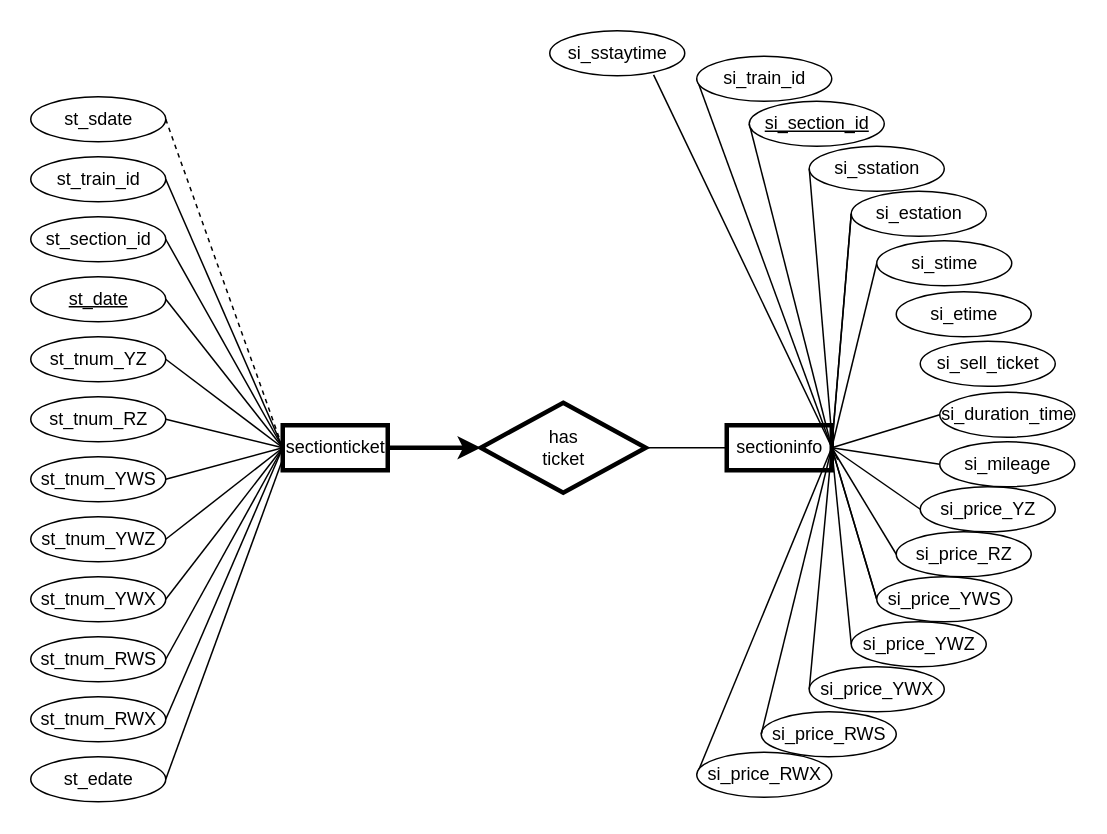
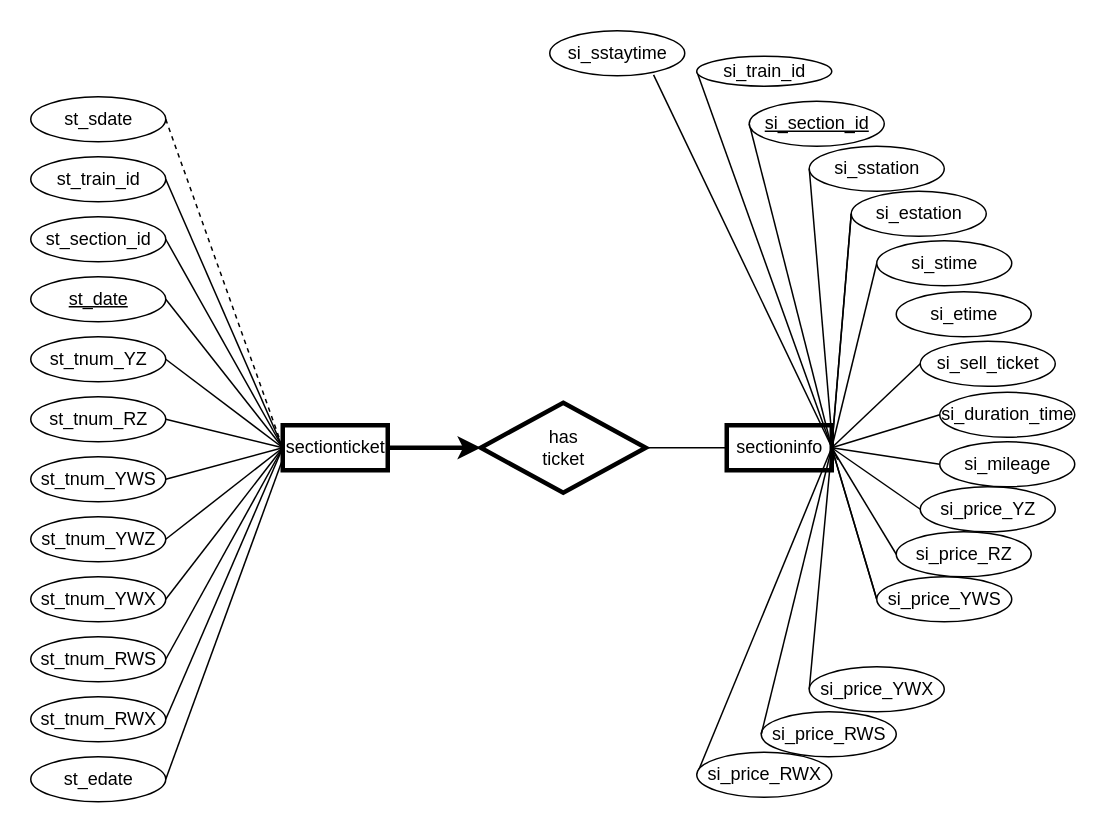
node "si_train_id": size 135x45 -> 135x30
edge "si_sell_ticket" -- "sectioninfo": added
edge "sectioninfo" -- "si_price_YWZ": removed
node "si_price_YWZ": removed
